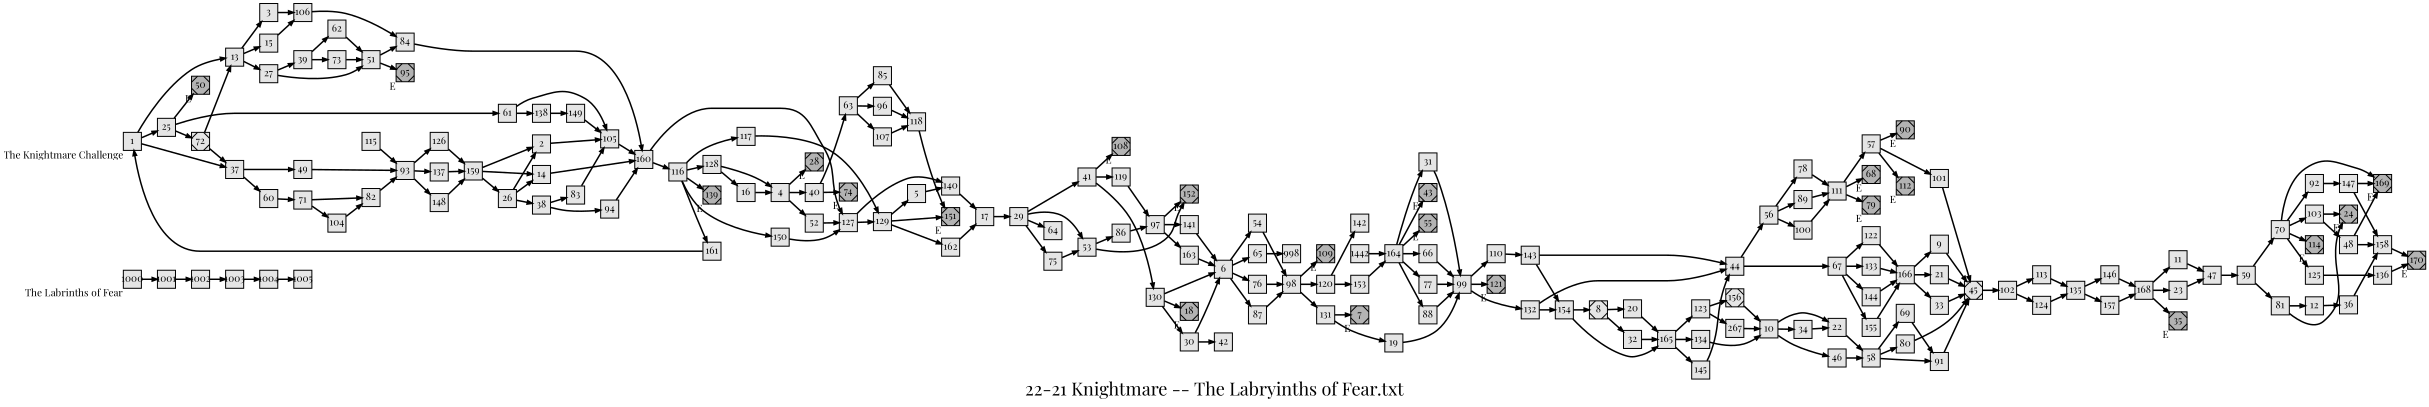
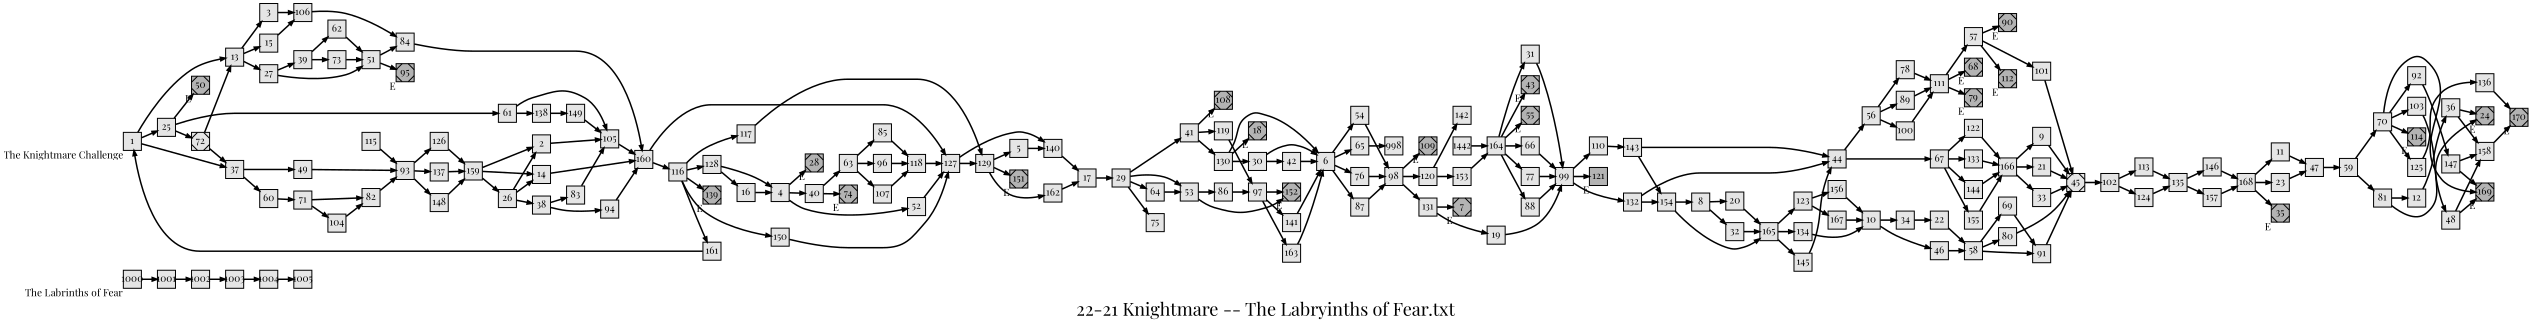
edge "42" -> "6": added
edge "118" -> "151 E": now "118" -> "127"
edge "103" -> "24 E": now "36" -> "24 E"
edge "75" -> "53": now "64" -> "53"
node "121 E": shape Msquare -> box
node "156": shape Msquare -> box
node "8": shape Msquare -> box
edge "10" -> "22": removed
node "267": label "267" -> "167"
